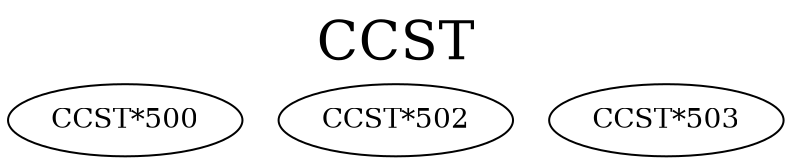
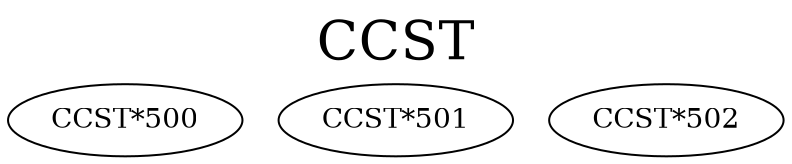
node "CCST*501": added
node "CCST*503": removed
